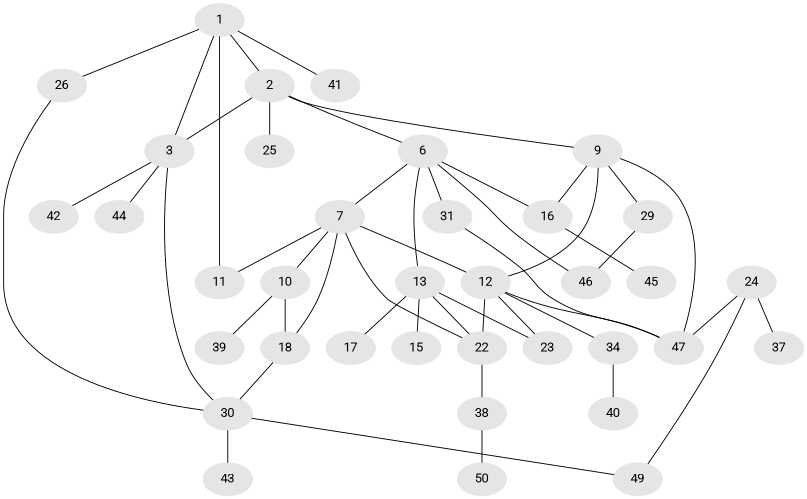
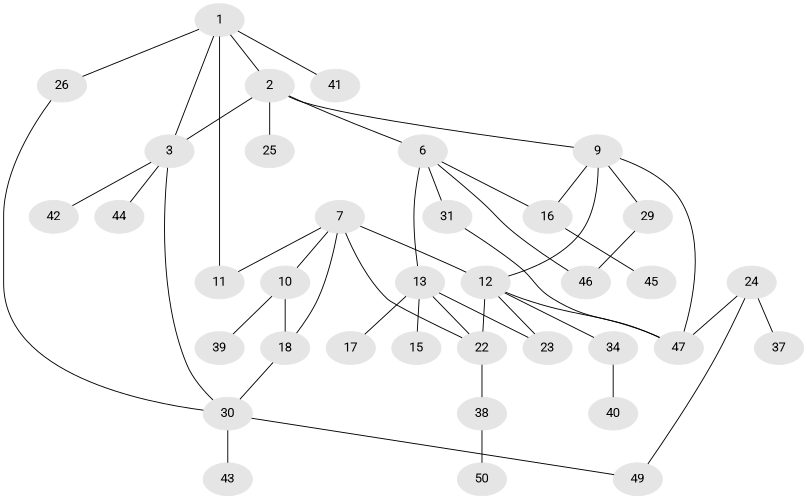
edge "6" -- "7": removed
